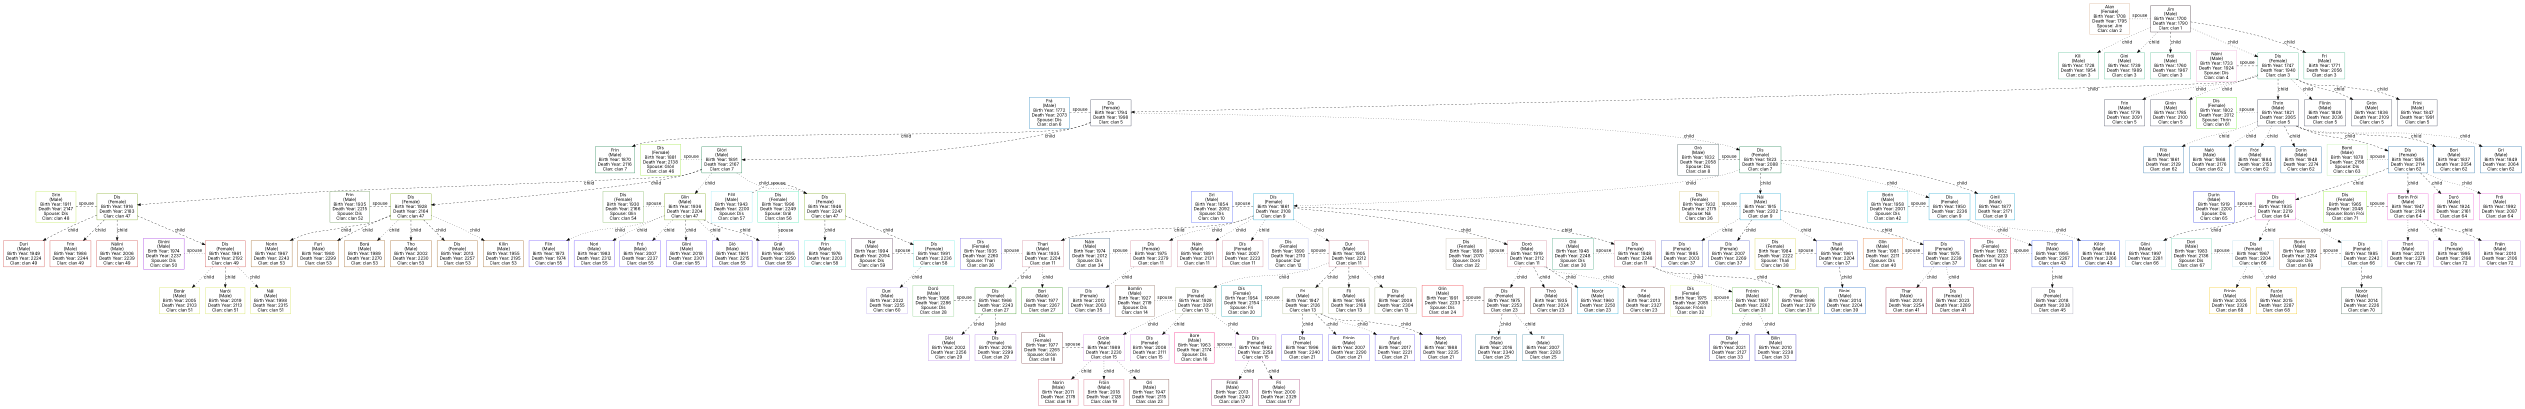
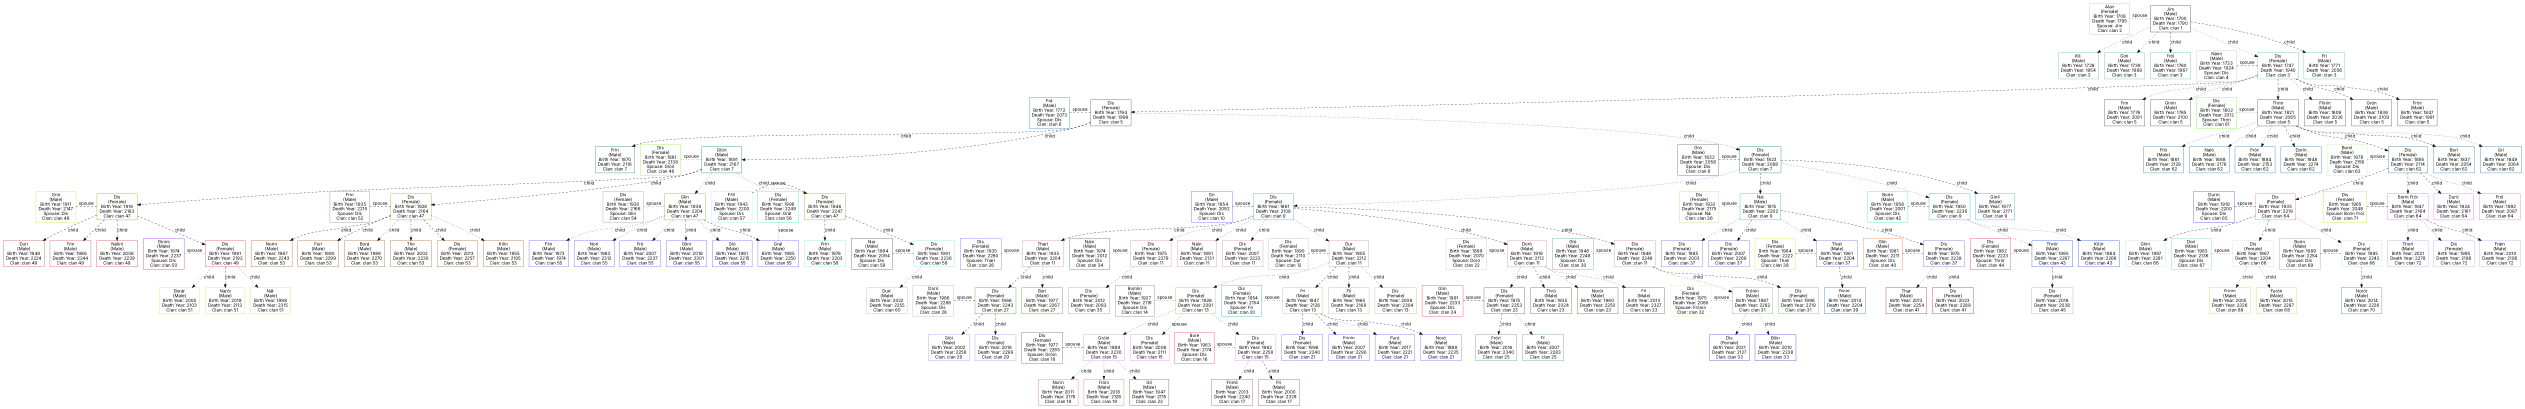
edge "Doró (Male) Birth Year: 1919 Death Year: 2112 Clan: clan 11" -> "Norór (Male) Birth Year: 1960 Death Year: 2250 Clan: clan 23": style dashed -> dotted
node "Norór (Male) Birth Year: 1960 Death Year: 2250 Clan: clan 23": color #0da0cf -> #69332d
edge "Dís (Female) Birth Year: 1928 Death Year: 2091 Clan: clan 13" -> "Dís (Female) Birth Year: 2008 Death Year: 2111 Clan: clan 15": label "child" -> "spouse"
